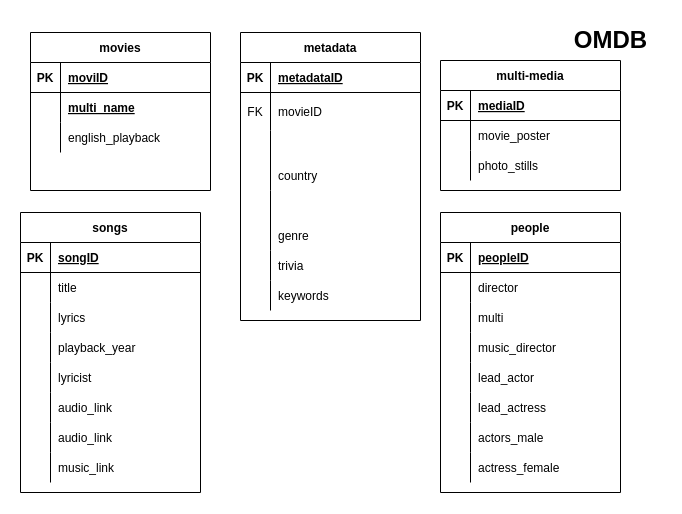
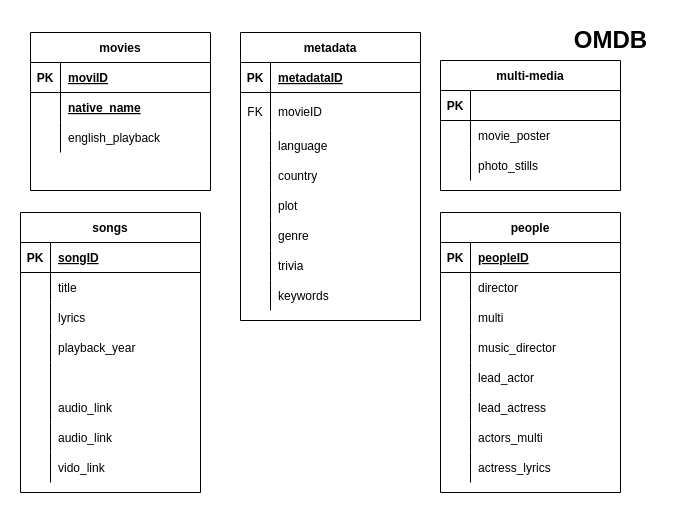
node "mediaID": removed
node "multi_name": label "multi_name" -> "native_name"
node "language": added
node "plot": added
node "lyricist": removed
node "actors_male": label "actors_male" -> "actors_multi"
node "music_link": label "music_link" -> "vido_link"
node "actress_female": label "actress_female" -> "actress_lyrics"
